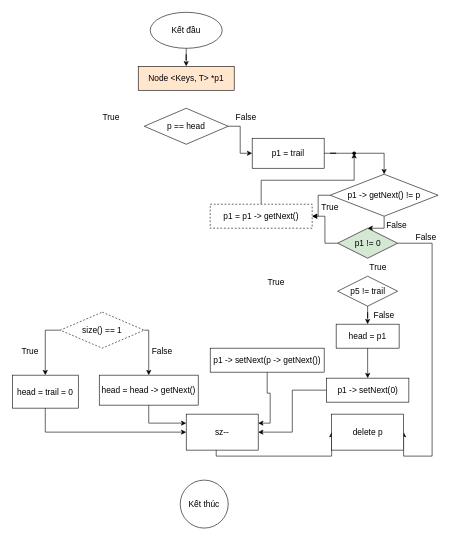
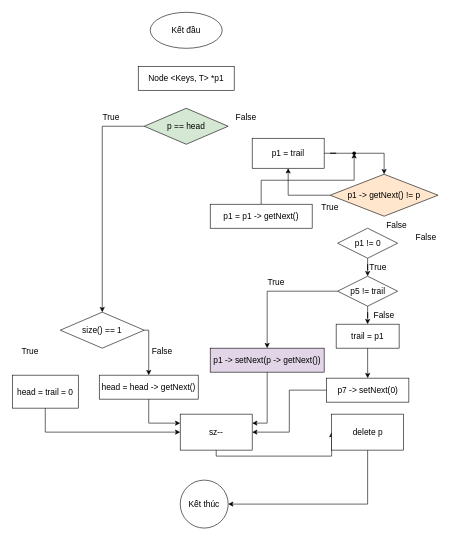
edge "Kết đầu" -> "Node <Keys, T> *p1": removed
node "Node <Keys, T> *p1": fillcolor #ffe6cc -> #ffffff
edge "p == head" -> "size() == 1": added
node "p == head": fillcolor #ffffff -> #d5e8d4
edge "p == head" -> "p1 = trail": removed
node "p1 -> getNext() != p": fillcolor #ffffff -> #ffe6cc
edge "p1 -> getNext() != p" -> "p1 = p1 -> getNext()": removed
node "p1 = p1 -> getNext()": style dashed -> solid
edge "p1 -> getNext() != p" -> "p1 != 0": now "p1 -> getNext() != p" -> "p1 = trail"
edge "p1 != 0" -> "p1 = p1 -> getNext()": now "p1 != 0" -> "p5 != trail"
node "p1 != 0": fillcolor #d5e8d4 -> #ffffff
edge "p5 != trail" -> "p1 -> setNext(p -> getNext())": added
edge "size() == 1" -> "head = trail = 0": removed
node "size() == 1": style dashed -> solid
node "head = p1": label "head = p1" -> "trail = p1"
node "p1 -> setNext(p -> getNext())": fillcolor #ffffff -> #e1d5e7
node "head = head -> getNext()": size 99x30 -> 99x24
node "p1 -> setNext(0)": label "p1 -> setNext(0)" -> "p7 -> setNext(0)"
node "sz--": moved (222, 432) -> (216, 432)
edge "p1 != 0" -> "delete p": removed
edge "delete p" -> "Kết thúc": added
